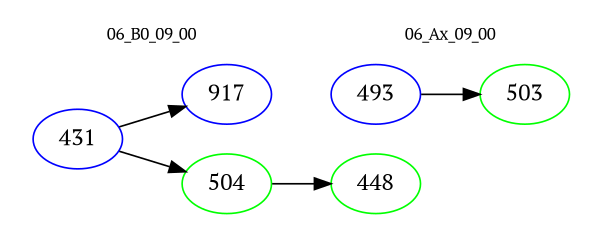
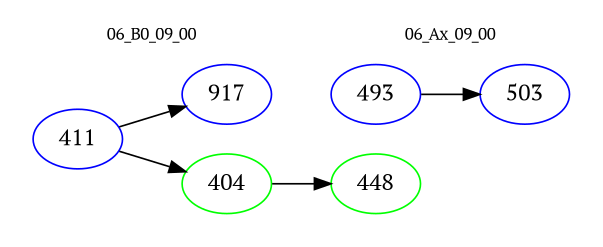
node "503": color green -> blue
node "431": label "431" -> "411"
node "504": label "504" -> "404"
